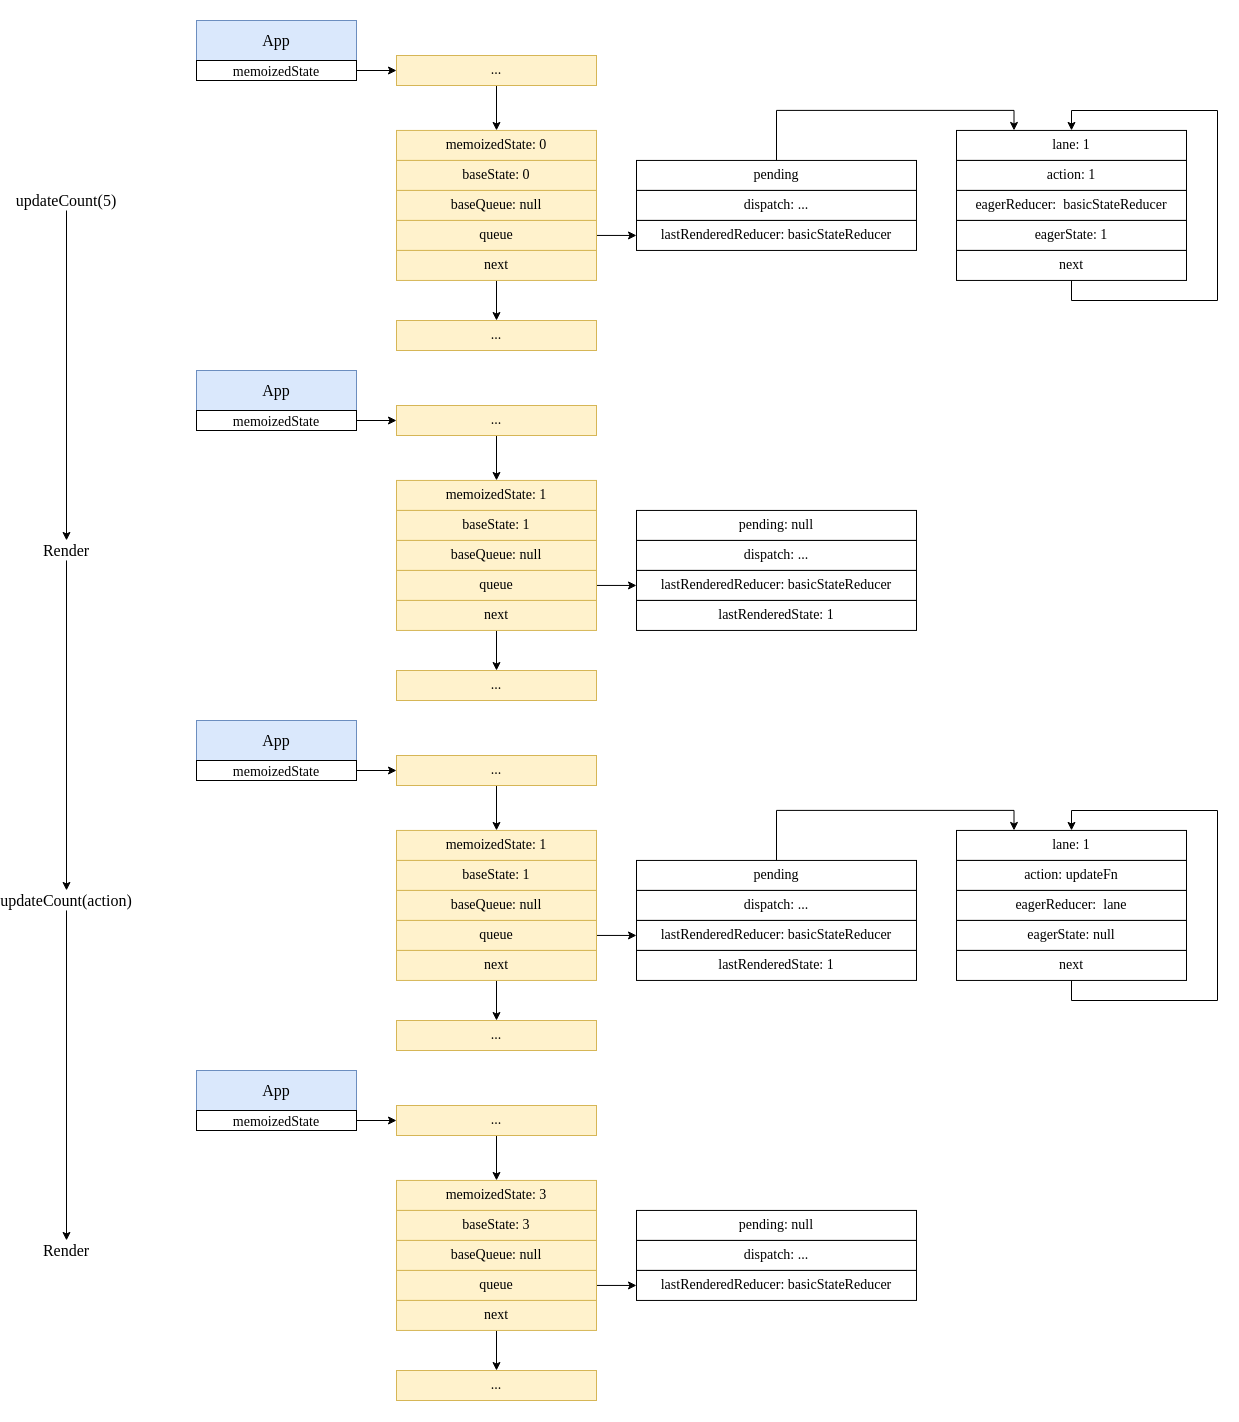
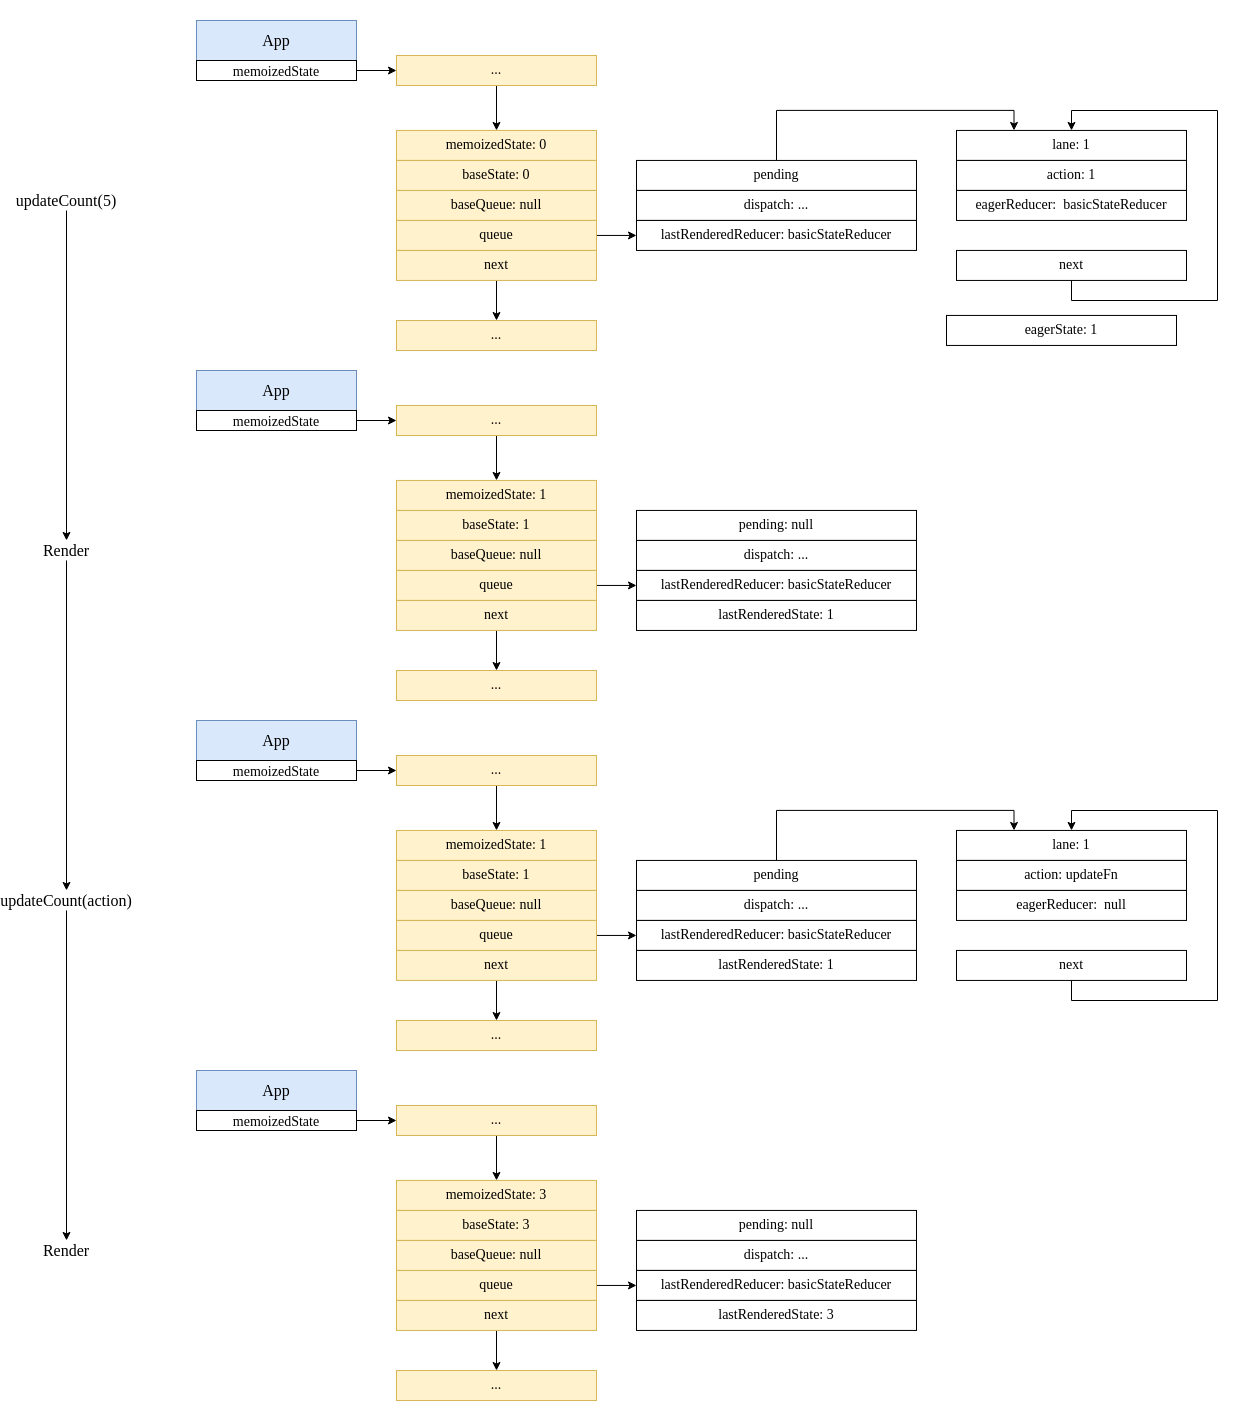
node "eagerState: 1": moved (1072, 235) -> (1062, 330)
node "eagerReducer: lane": label "eagerReducer: lane" -> "eagerReducer: null"
node "eagerState: null": removed
node "lastRenderedState: 3": added
